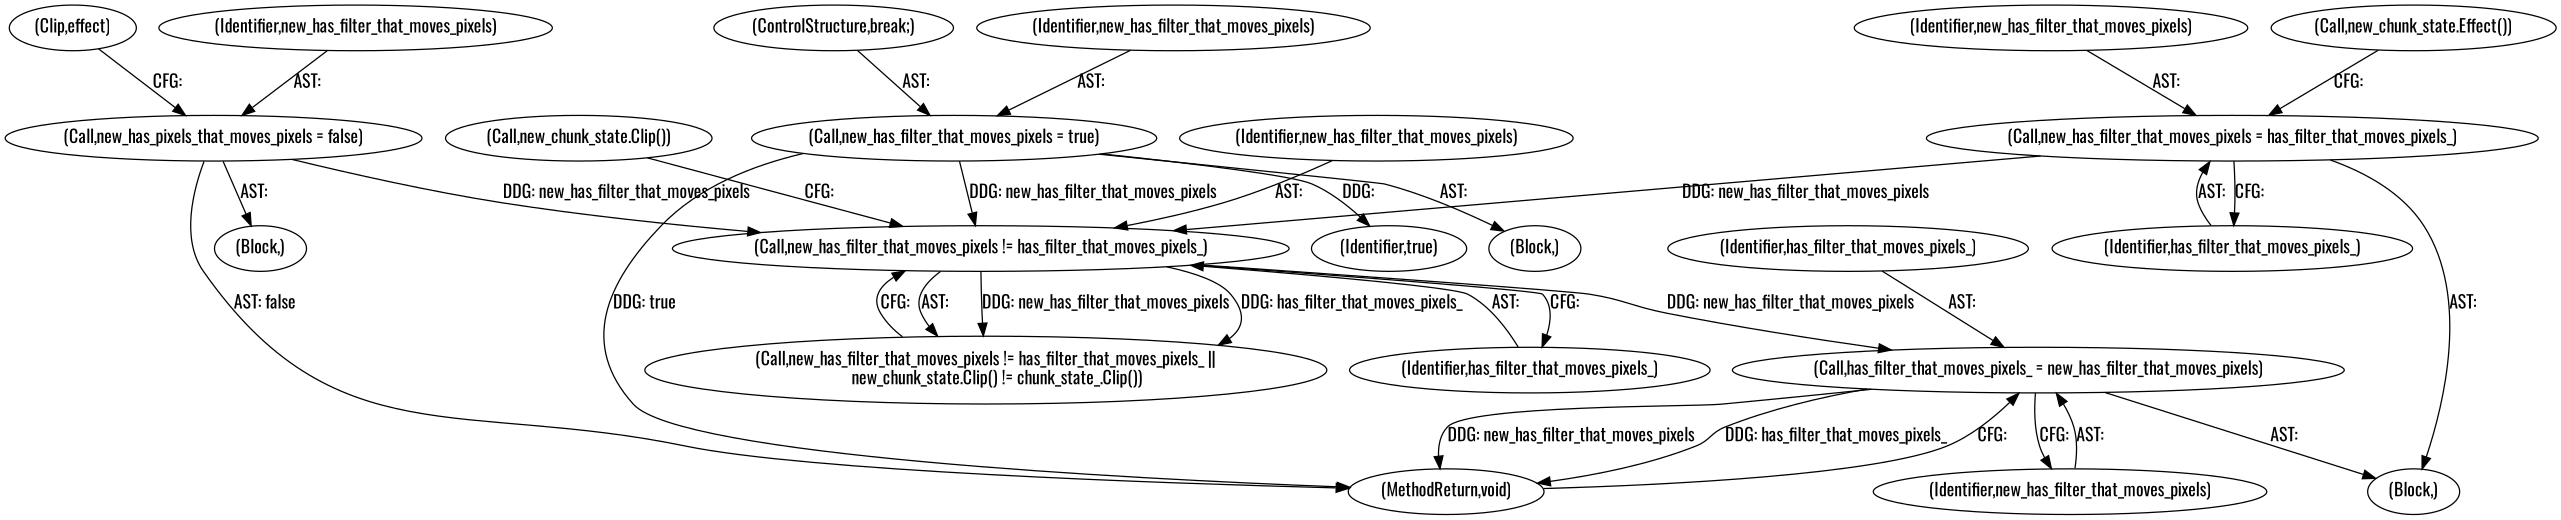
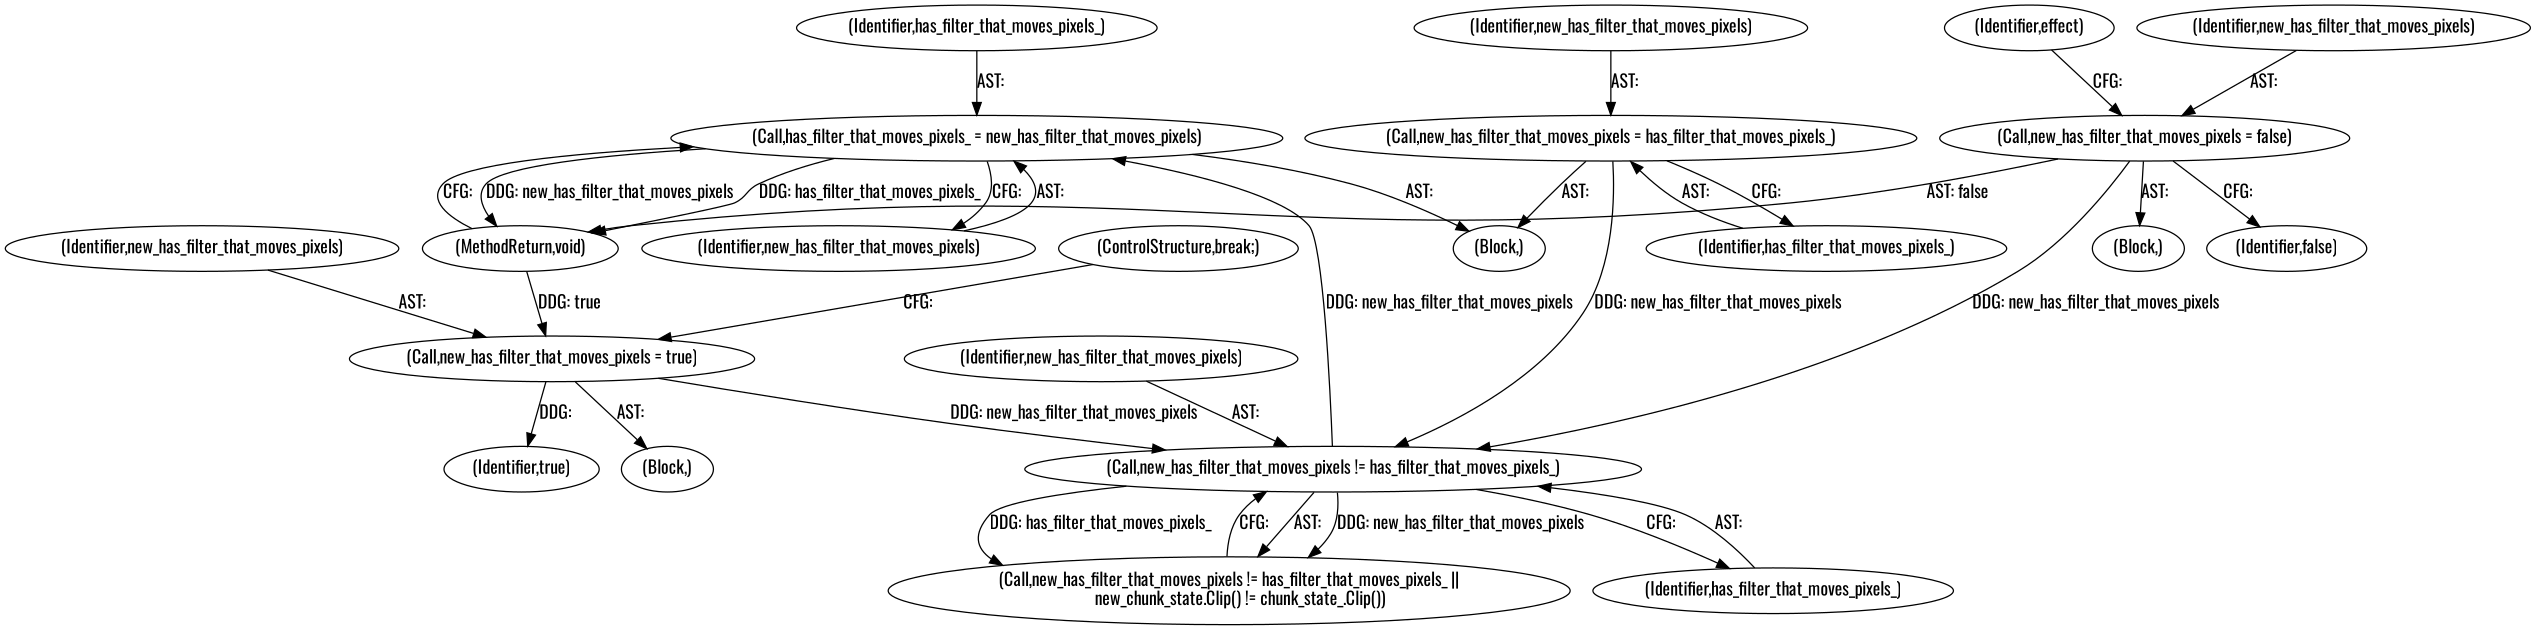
node "(Clip,effect)": label "(Clip,effect)" -> "(Identifier,effect)"
node "(Call,new_chunk_state.Effect())": removed
edge "(ControlStructure,break;)" -> "(Call,new_has_filter_that_moves_pixels = true)": label "AST: " -> "CFG: "
node "(Call,new_has_pixels_that_moves_pixels = false)": label "(Call,new_has_pixels_that_moves_pixels = false)" -> "(Call,new_has_filter_that_moves_pixels = false)"
node "(Call,new_chunk_state.Clip())": removed
node "(Identifier,false)": added
edge "(Call,new_has_filter_that_moves_pixels = true)" -> "(MethodReturn,void)": reversed
